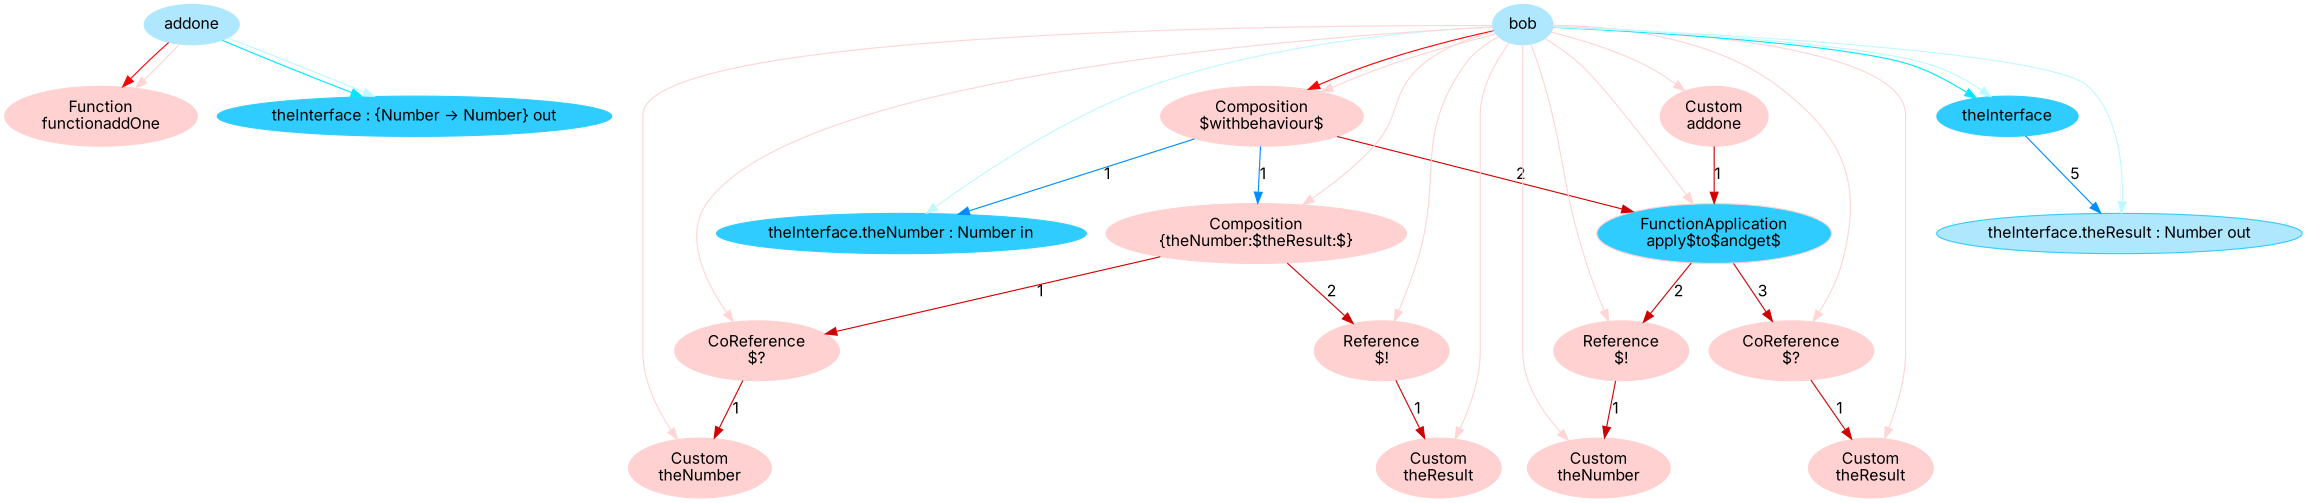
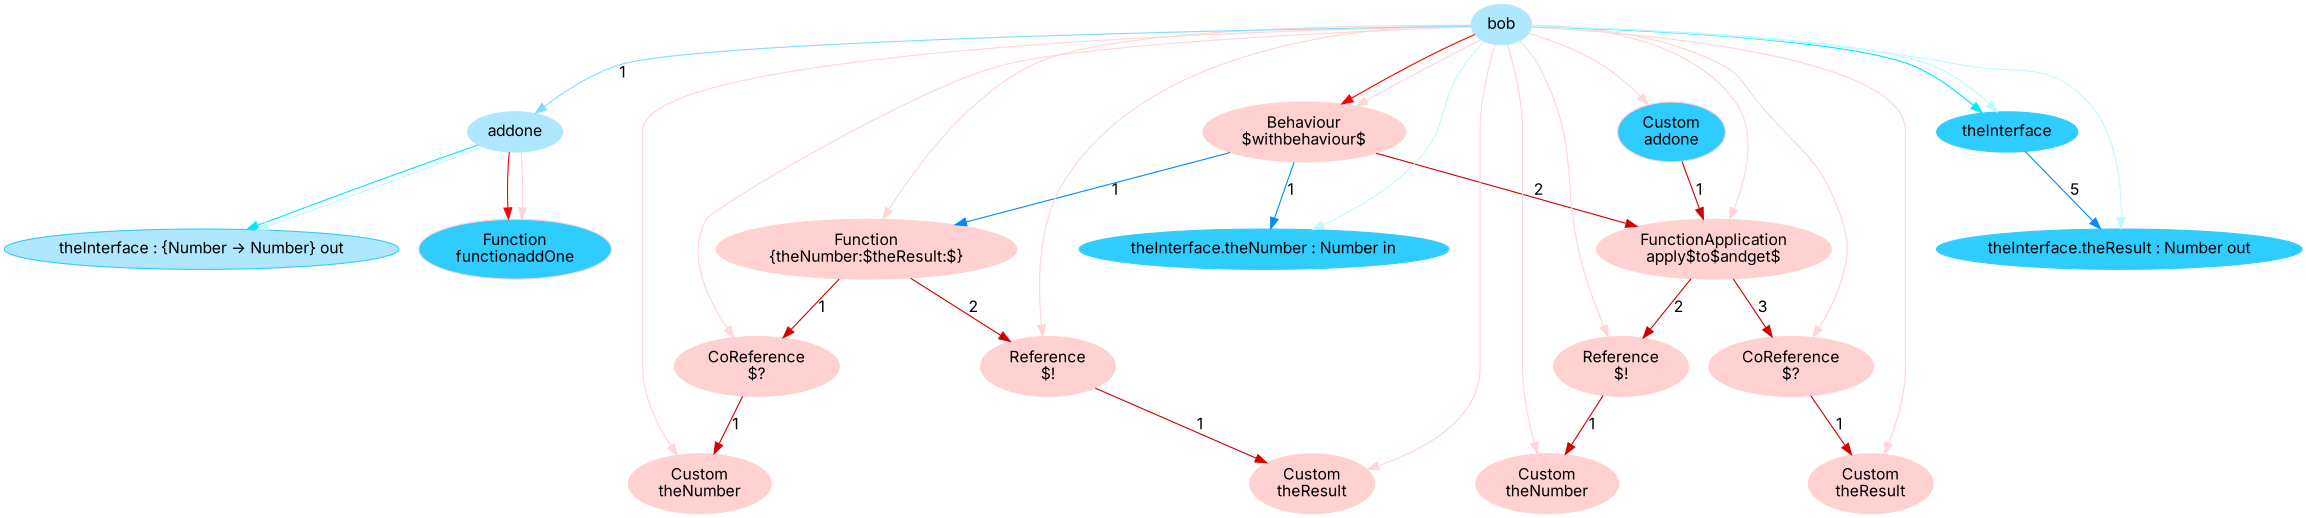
edge "bob" -> "addone": added, label "1"
node "Function functionaddOne": fillcolor #ffd1d1 -> #2fcdff
node "theInterface : {Number -> Number} out": fillcolor #2fcdff -> #afe7ff
node "Composition $withbehaviour$": label "Composition $withbehaviour$" -> "Behaviour $withbehaviour$"
node "Custom addone": fillcolor #ffd1d1 -> #2fcdff
node "Composition {theNumber:$theResult:$}": label "Composition {theNumber:$theResult:$}" -> "Function {theNumber:$theResult:$}"
node "FunctionApplication apply$to$andget$": fillcolor #2fcdff -> #ffd1d1
node "theInterface.theResult : Number out": fillcolor #afe7ff -> #2fcdff
